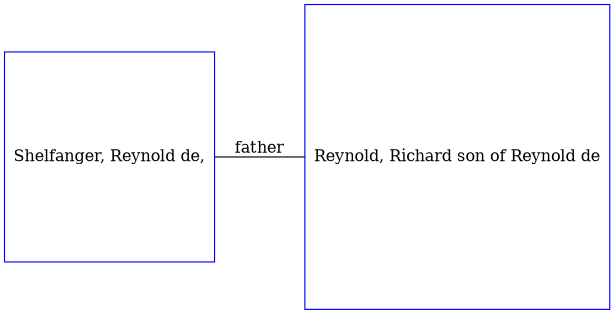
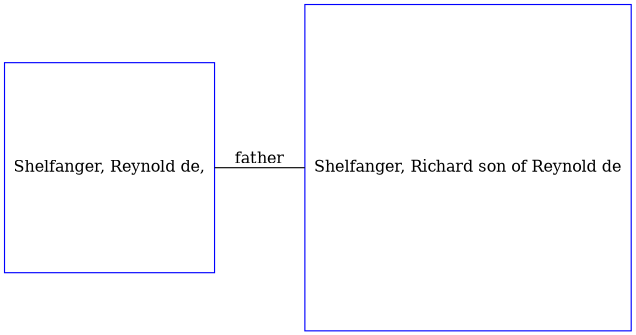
node "Reynold, Richard son of Reynold de": label "Reynold, Richard son of Reynold de" -> "Shelfanger, Richard son of Reynold de"
